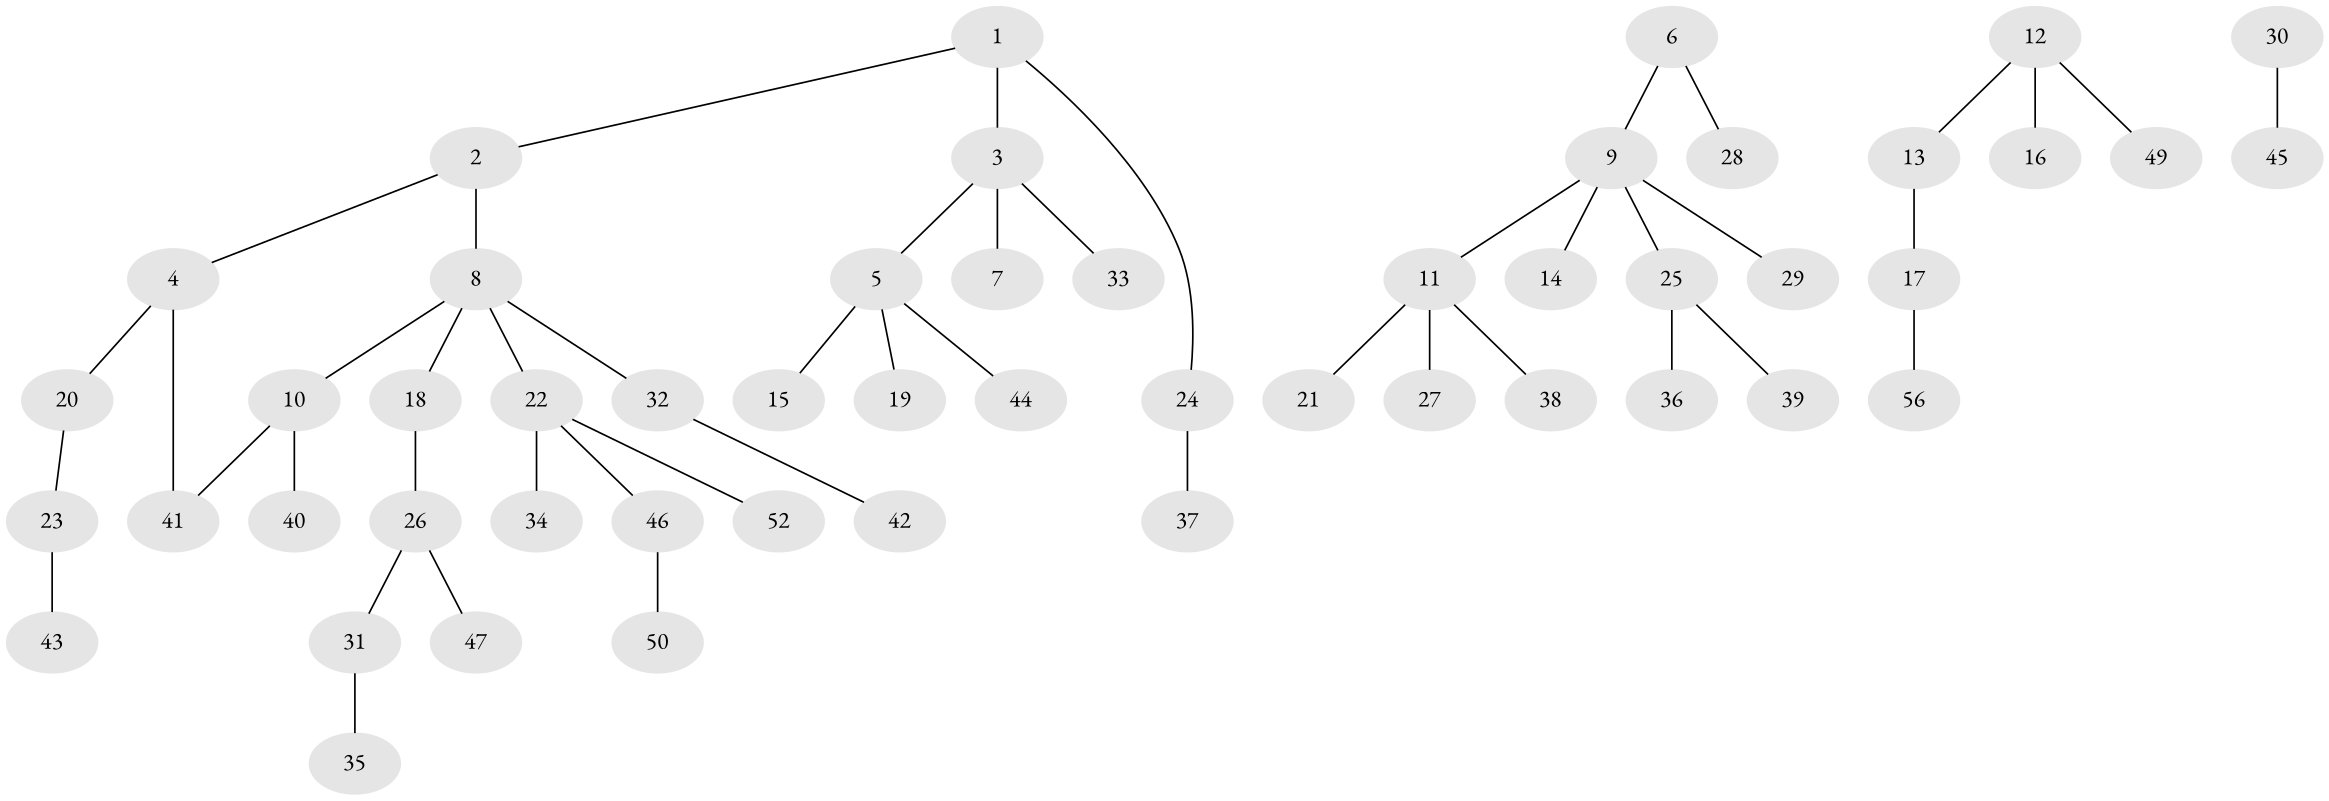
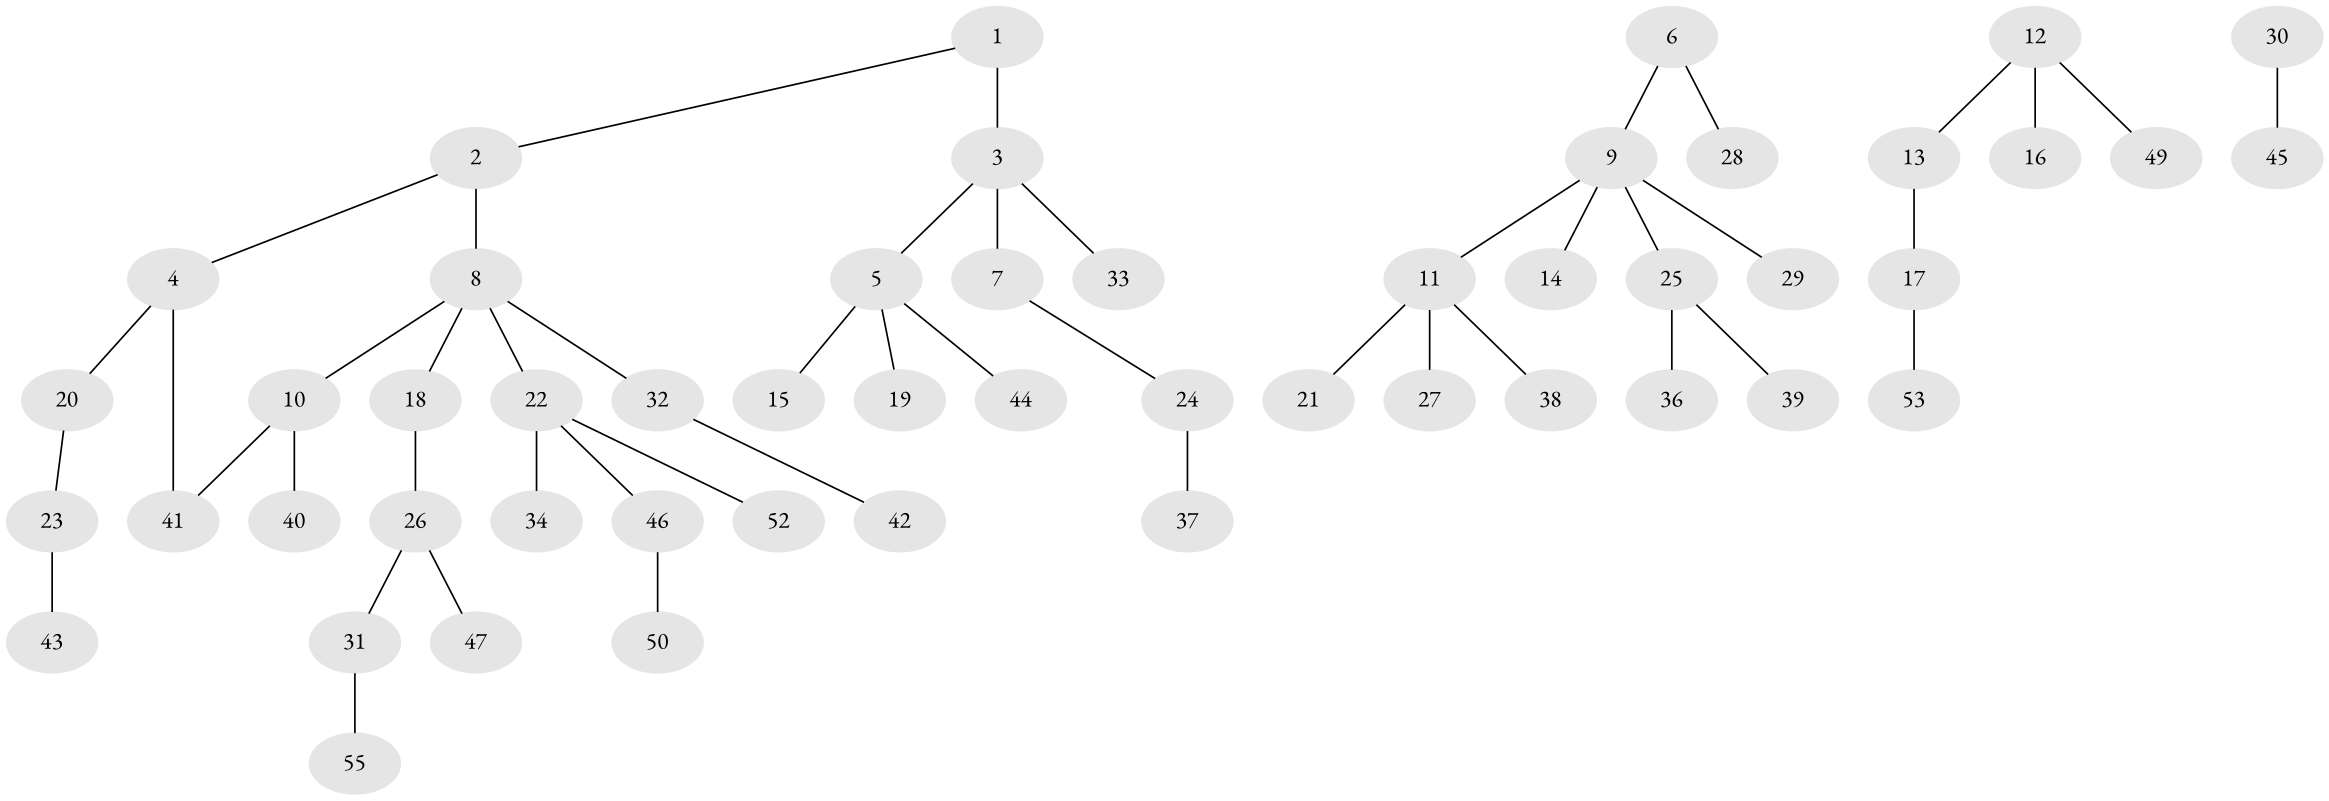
edge "1" -- "24": now "7" -- "24"
node "56": label "56" -> "53"
node "35": label "35" -> "55"
